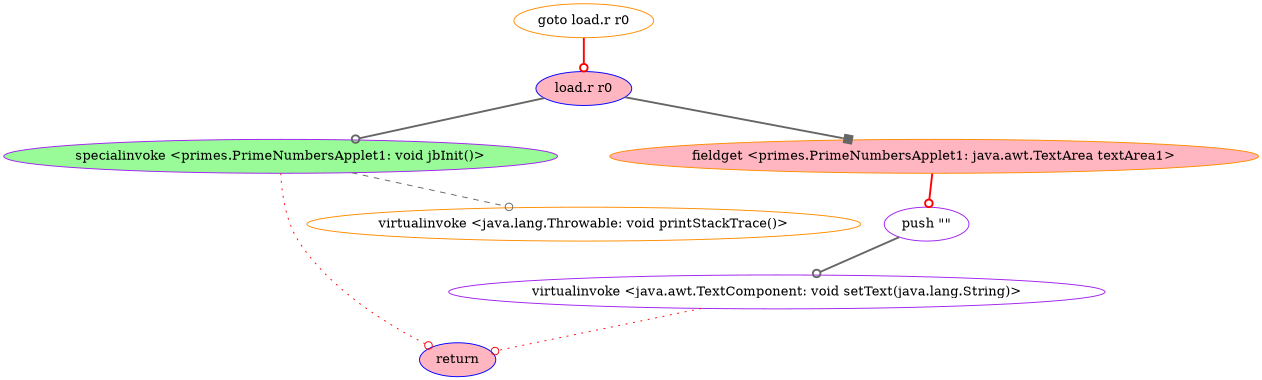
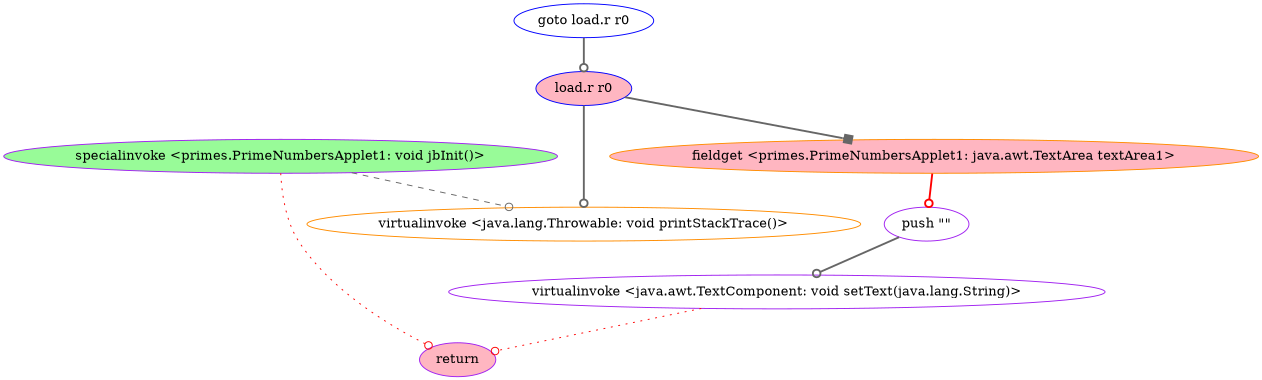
node "goto load.r r0": color darkorange -> blue
edge "goto load.r r0" -> "load.r r0": color red -> gray40
edge "load.r r0" -> "specialinvoke <primes.PrimeNumbersApplet1: void jbInit()>": now "load.r r0" -> "virtualinvoke <java.lang.Throwable: void printStackTrace()>"
node "return": color blue -> purple
